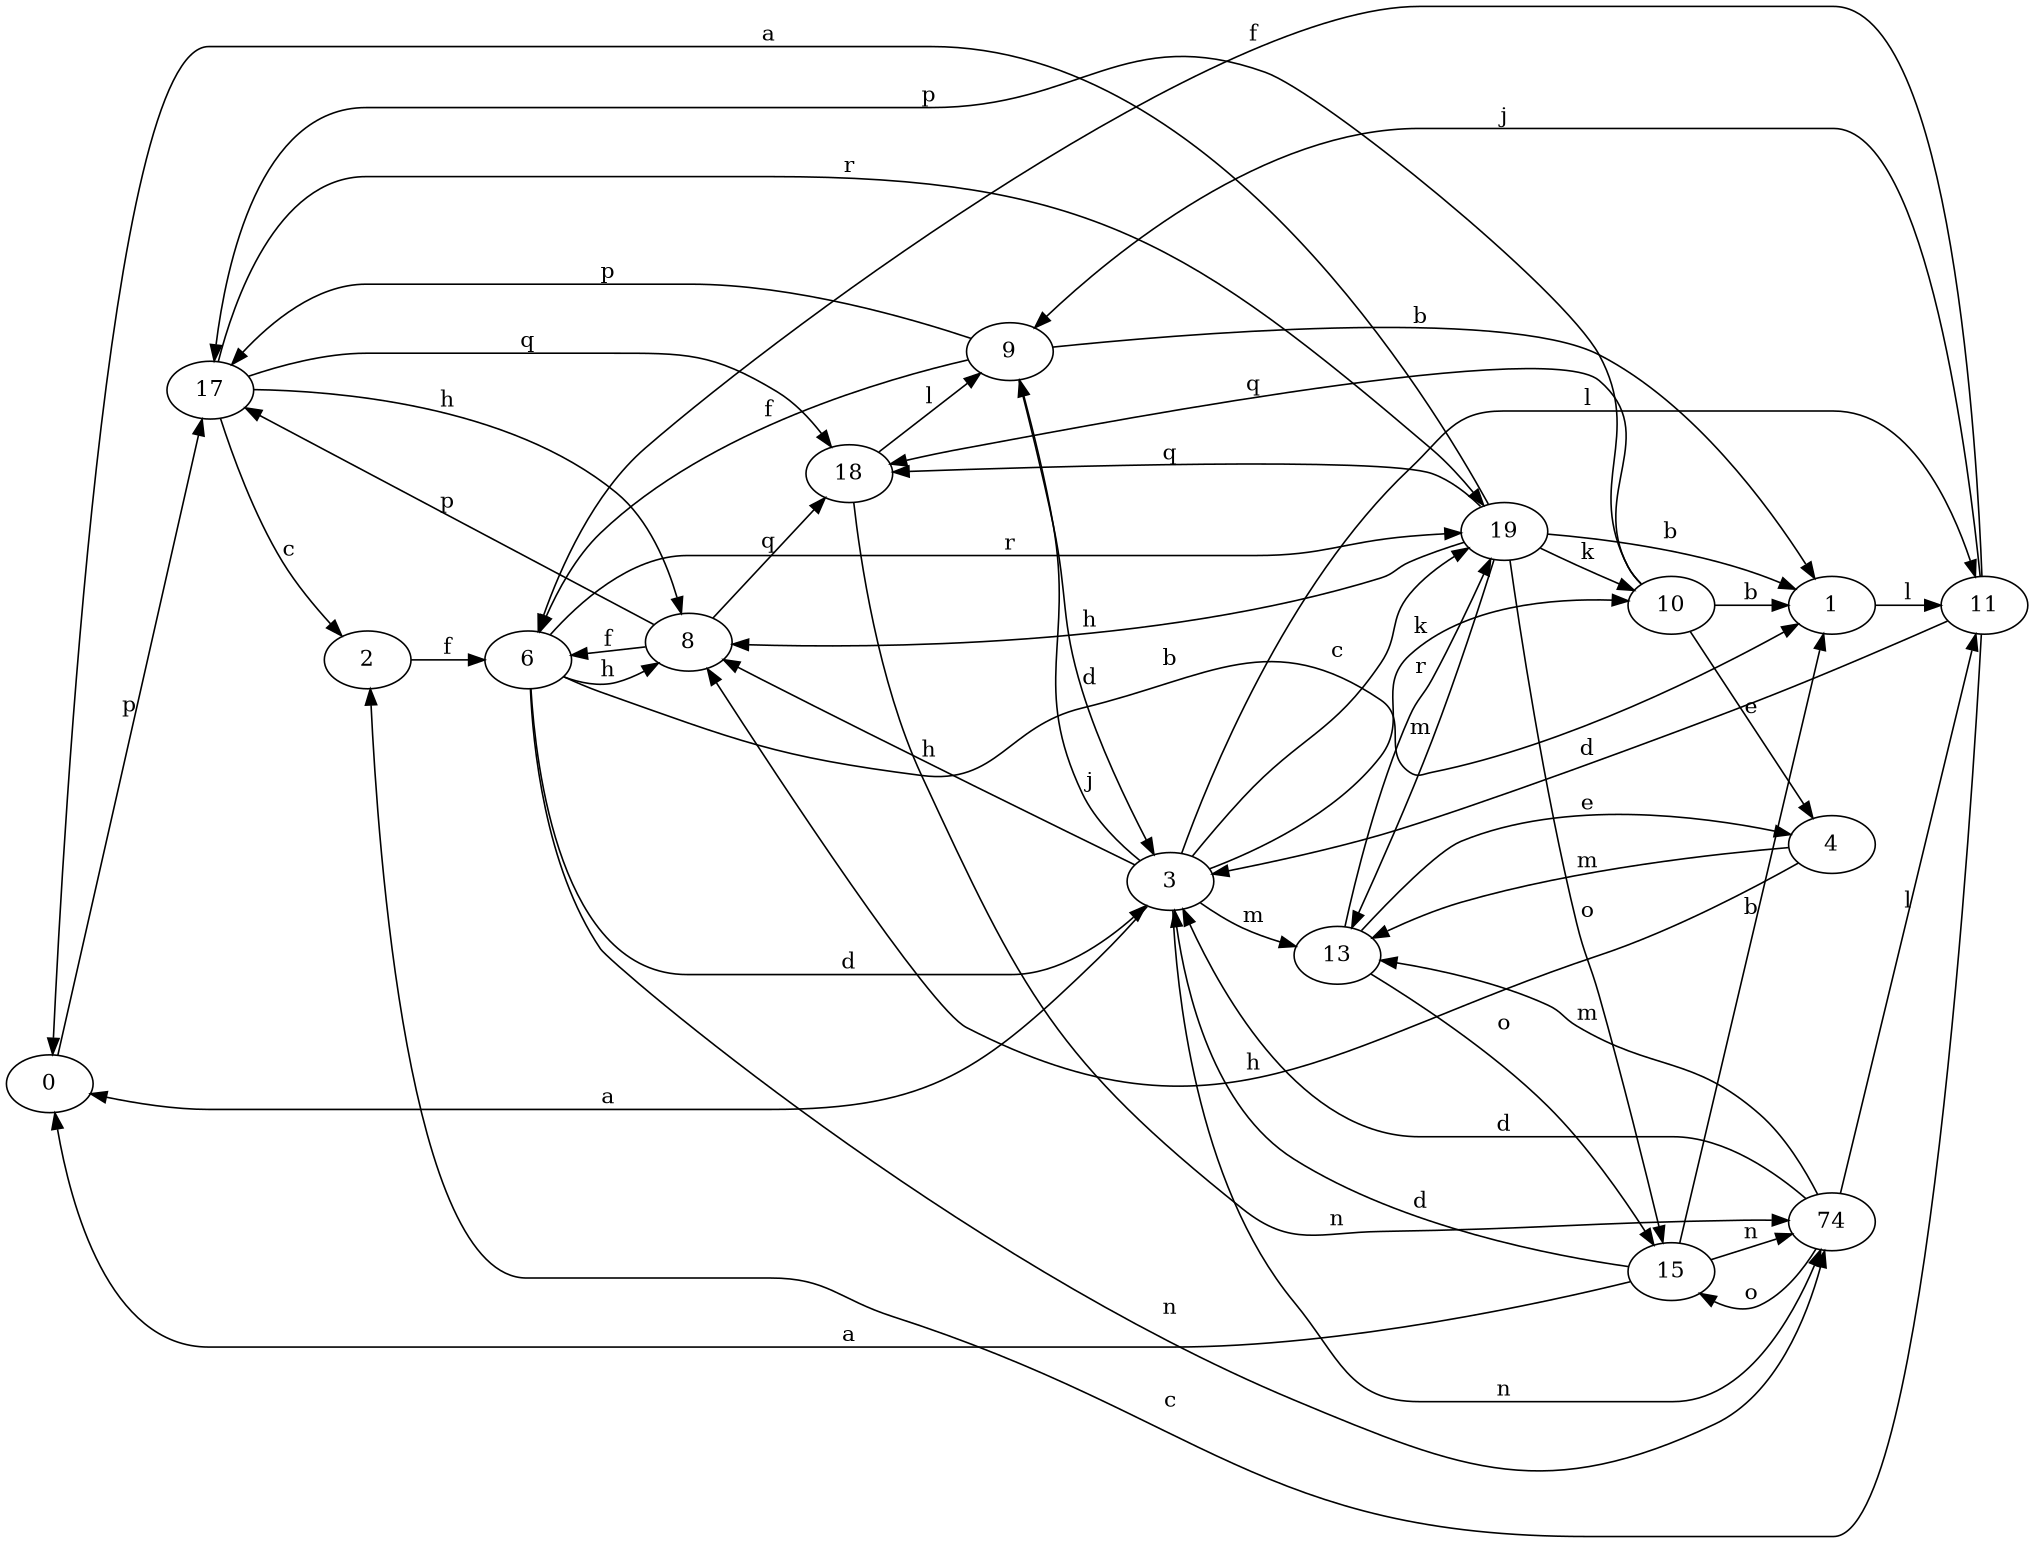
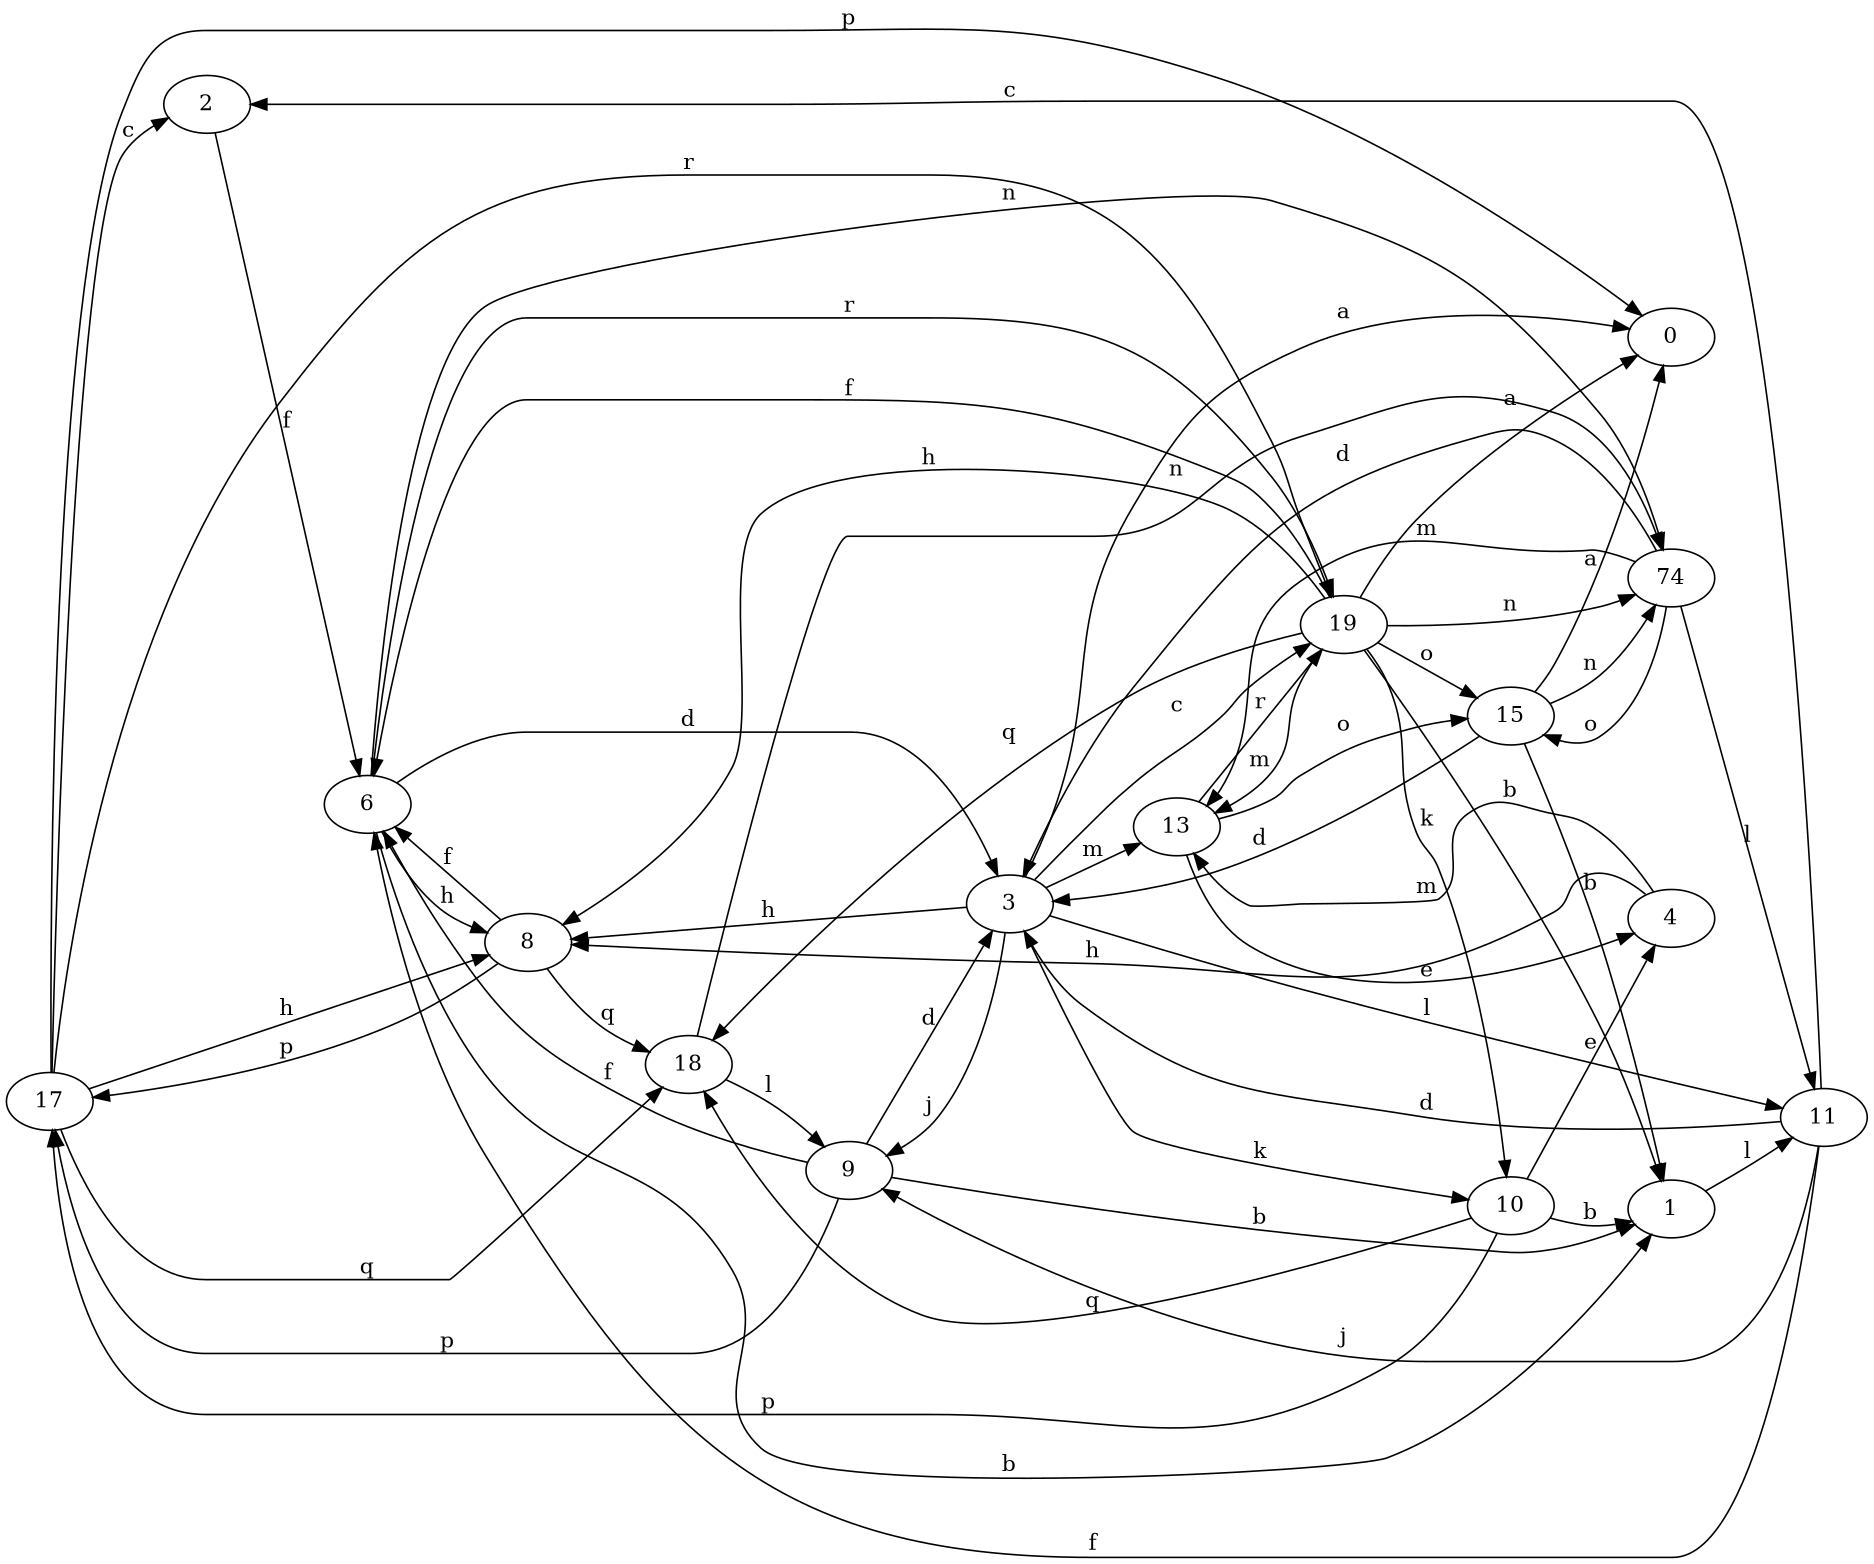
edge "19" -> "6": added, label "f"
edge "0" -> "17": reversed
edge "3" -> "74": now "19" -> "74"
